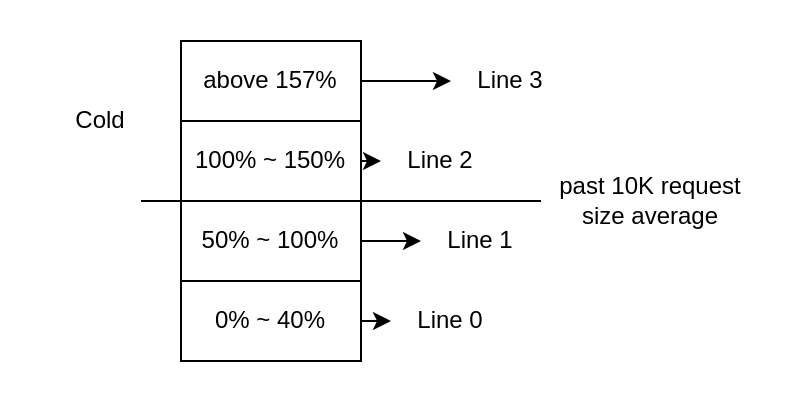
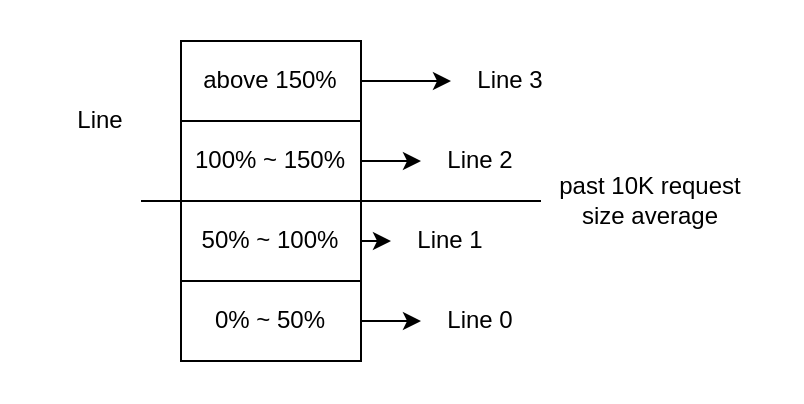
node "above 157%": label "above 157%" -> "above 150%"
node "Cold": label "Cold" -> "Line"
node "Line 2": moved (441, 161) -> (481, 161)
node "Line 1": moved (481, 241) -> (451, 241)
node "0% ~ 40%": label "0% ~ 40%" -> "0% ~ 50%"
node "Line 0": moved (451, 321) -> (481, 321)
